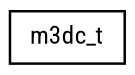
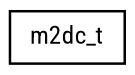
node "m3dc_t": label "m3dc_t" -> "m2dc_t"
